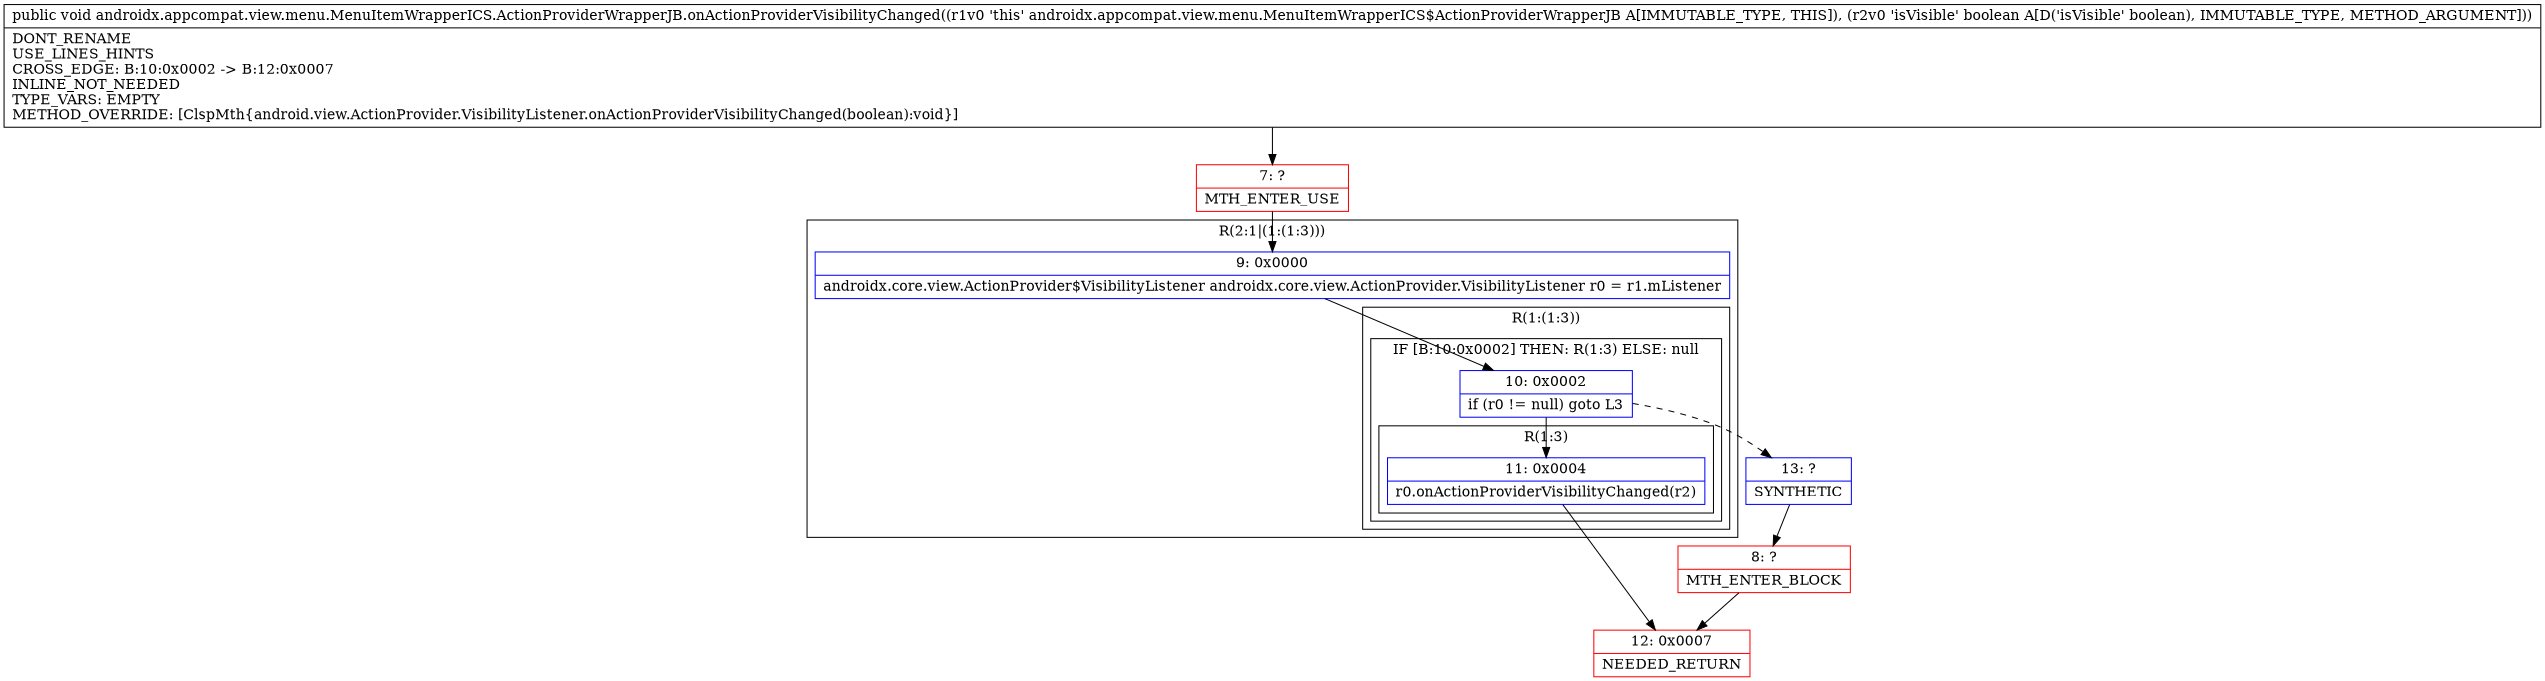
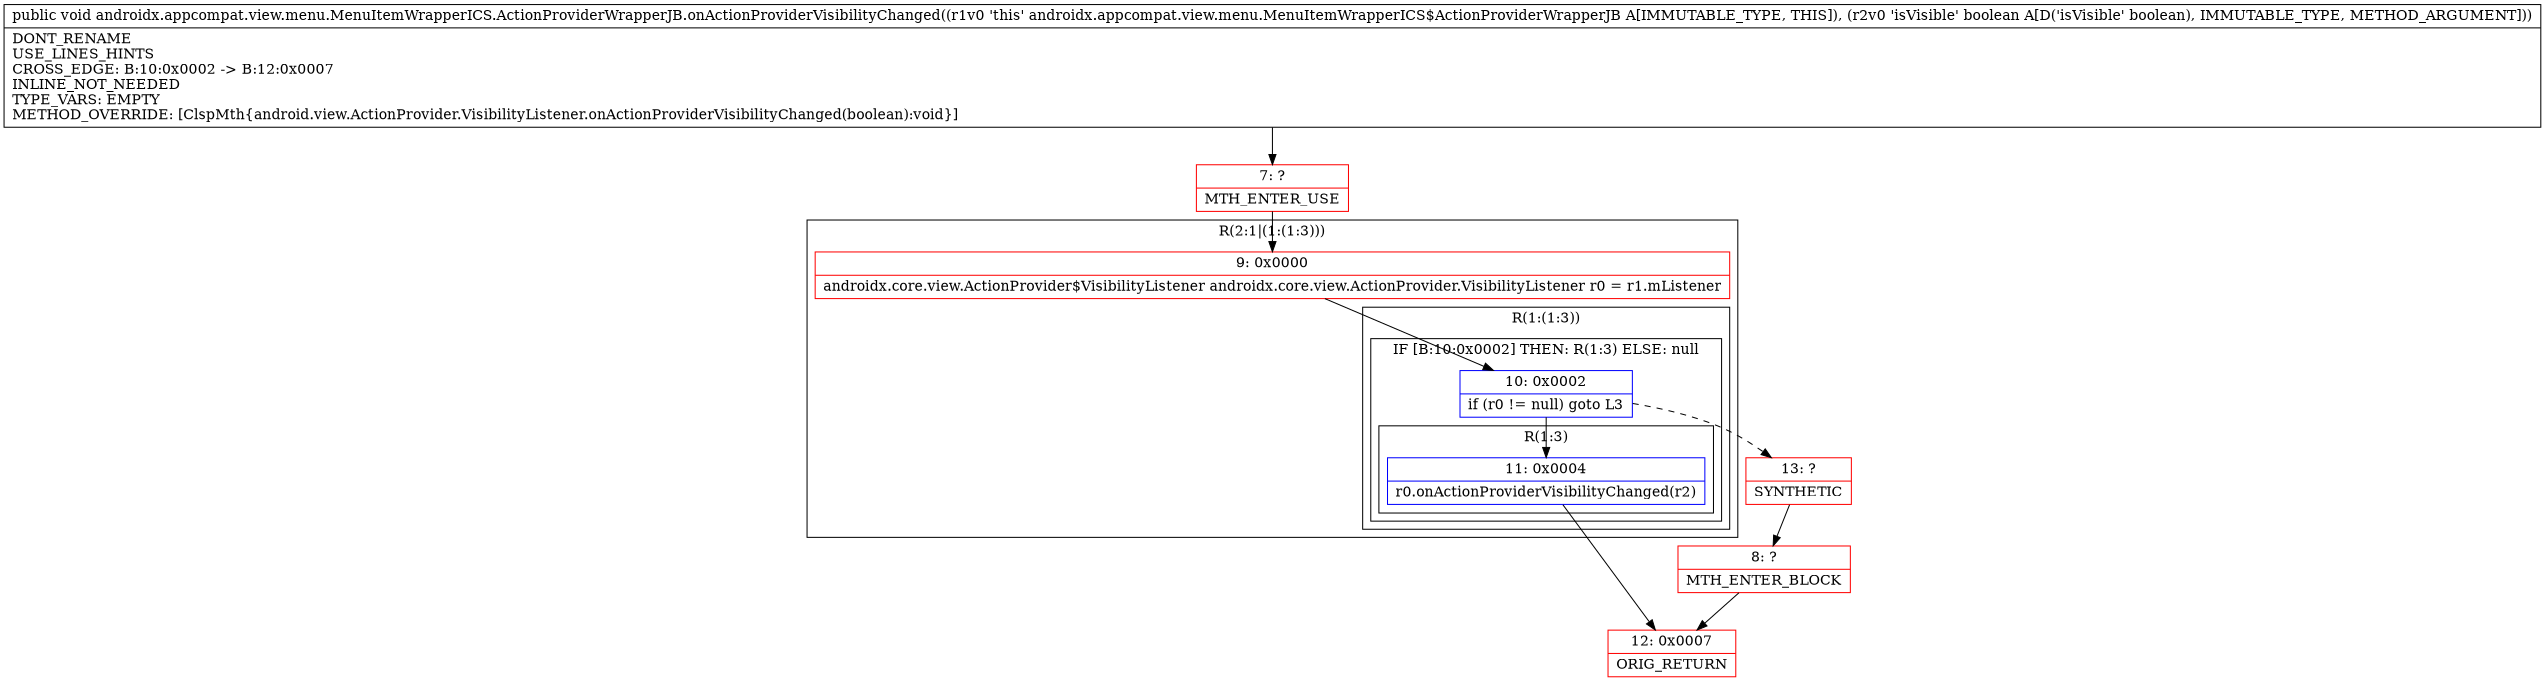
node "9: 0x0000": color blue -> red
node "13: ?": color blue -> red
node "12: 0x0007": text "NEEDED_RETURN" -> "ORIG_RETURN"
